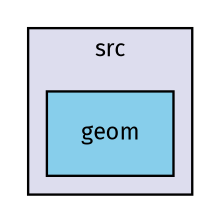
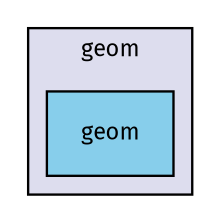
cluster "src": label "src" -> "geom"
